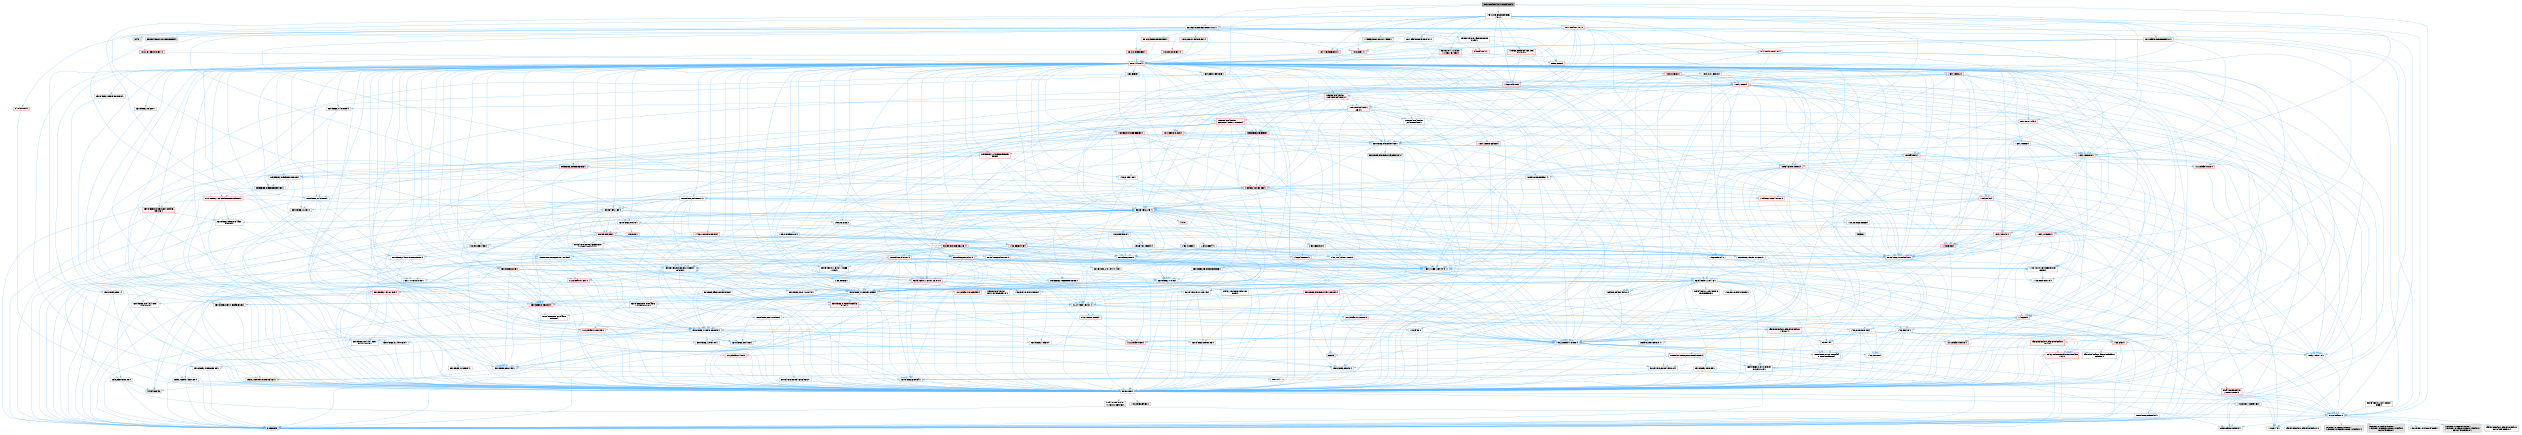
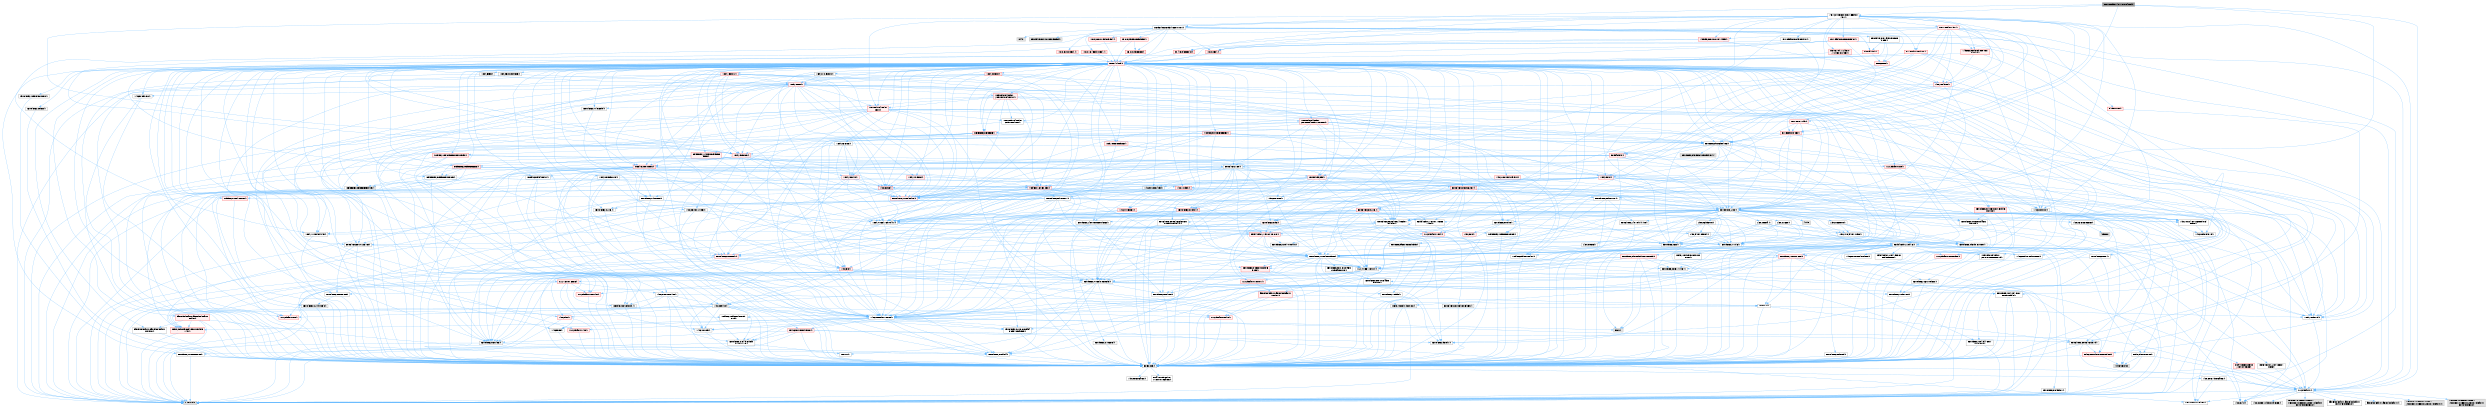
node "Views/ReversePredicate View.h": label "Views/ReversePredicate View.h" -> "Views/SInteractiveCurveEditor View.h"
edge "SCurveEditorView.h" -> "Widgets/DeclarativeSyntax Support.h": added
edge "Math/Vector4.h" -> "Serialization/MemoryLayout.h": removed
edge "Math/Vector.h" -> "Serialization/MemoryLayout.h": now "Math/Vector.h" -> "Containers/EnumAsByte.h"
node "Templates/SharedPointer.h": label "Templates/SharedPointer.h" -> "Concepts/SharedPointer.h"
node "Math/IntRect.h": label "Math/IntRect.h" -> "Math/Reverse.h"
node "Logging/LogCategory.h": label "Logging/LogCategory.h" -> "Logging/Serialization.h"
node "TwoVectors/WeakObjectPtrTemplates.h": label "TwoVectors/WeakObjectPtrTemplates.h" -> "UObject/WeakObjectPtrTemplates.h"
edge "CoreGlobals.h" -> "atomic": added
edge "Templates/Sorting.h" -> "Containers/Set.h": reversed
node "Misc/DateTime.h": label "Misc/DateTime.h" -> "Misc/Models.h"
edge "Logging/LogMacros.h" -> "Misc/VarArgs.h": added
node "IntegerSequence/FrameNumber.h": label "IntegerSequence/FrameNumber.h" -> "Misc/FrameNumber.h"
edge "Math/IntVector.h" -> "Misc/Crc.h": removed
node "Templates/ReversePredicate.h": removed
edge "Templates/Function.h" -> "type_traits": removed
edge "Containers/BitArray.h" -> "Serialization/MemoryLayout.h": removed
edge "Serialization/Archive.h" -> "Serialization/ArchiveCook Data.h": added
node "Templates/RemoveReference.h": label "Templates/RemoveReference.h" -> "Templates/CoreMinimal.h"
node "UObject/UObjectHierarchy Fwd.h": added
edge "Misc/Exec.h" -> "Misc/AssertionMacros.h": reversed
edge "Templates/UnrealTypeTraits.h" -> "Templates/IsArithmetic.h": now "Templates/IsPODType.h" -> "Templates/IsArithmetic.h"
edge "Misc/OutputDevice.h" -> "Templates/IsArrayOrRefOf TypeByPredicate.h": now "Misc/OutputDevice.h" -> "Misc/CString.h"
node "AssertionMacros/FormatStringSan.h": label "AssertionMacros/FormatStringSan.h" -> "String/FormatStringSan.h"
edge "Containers/UnrealString.h" -> "CoreTypes.h": now "Delegates/IntegerSequence.h" -> "CoreTypes.h"
